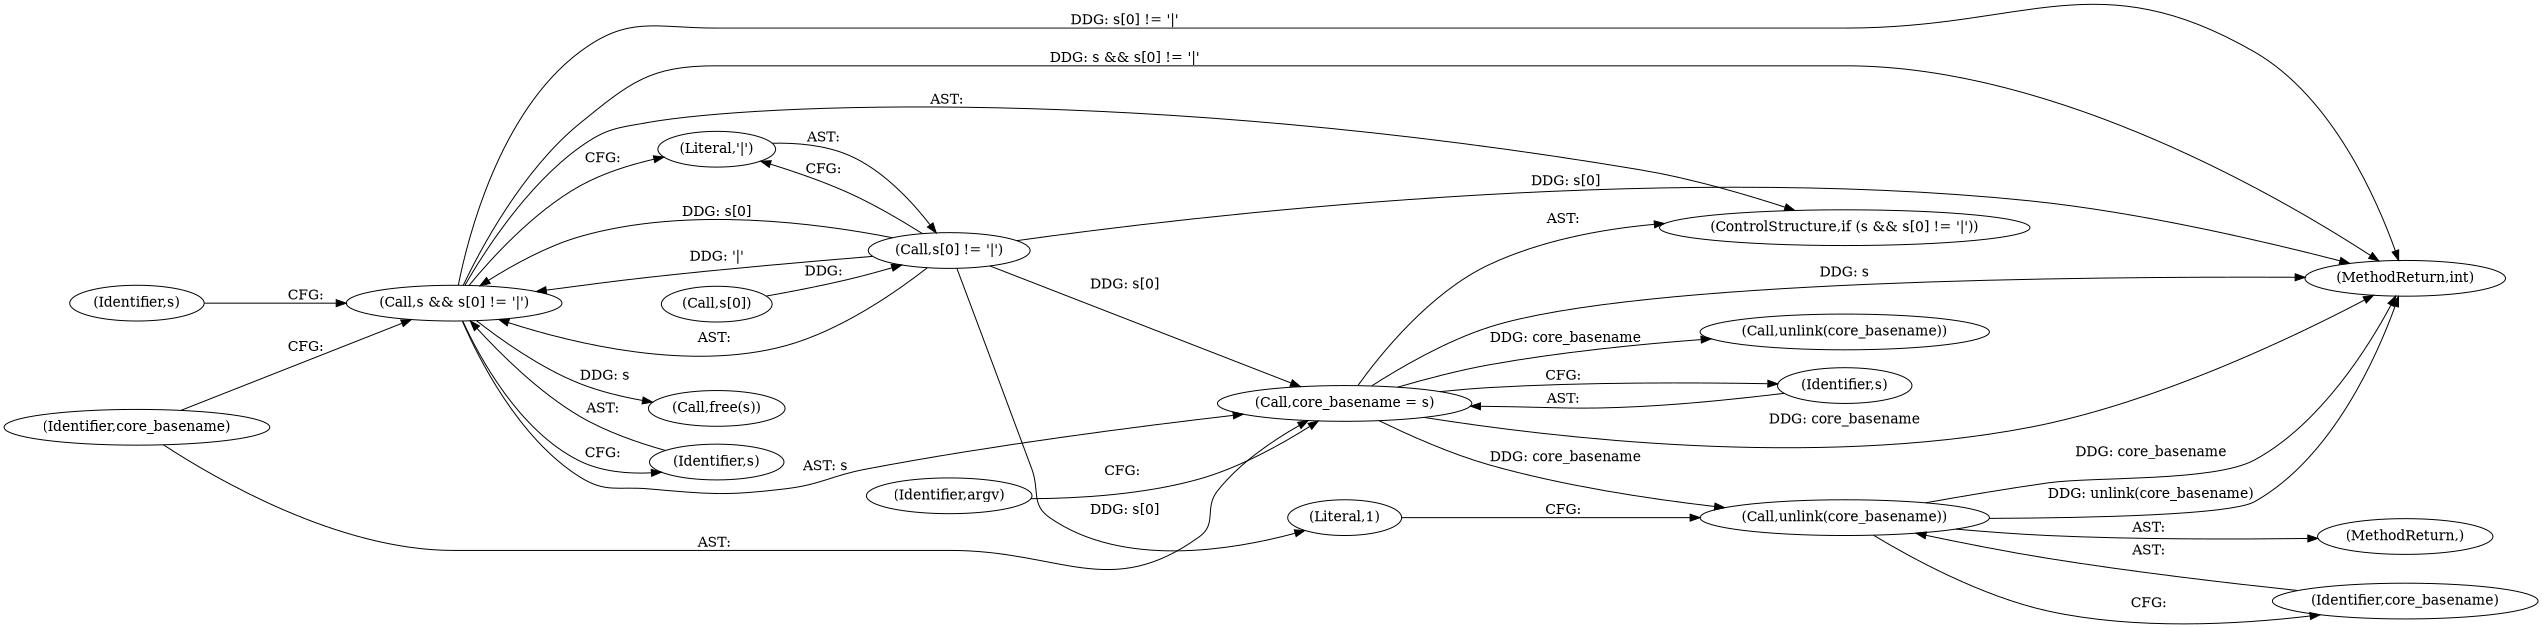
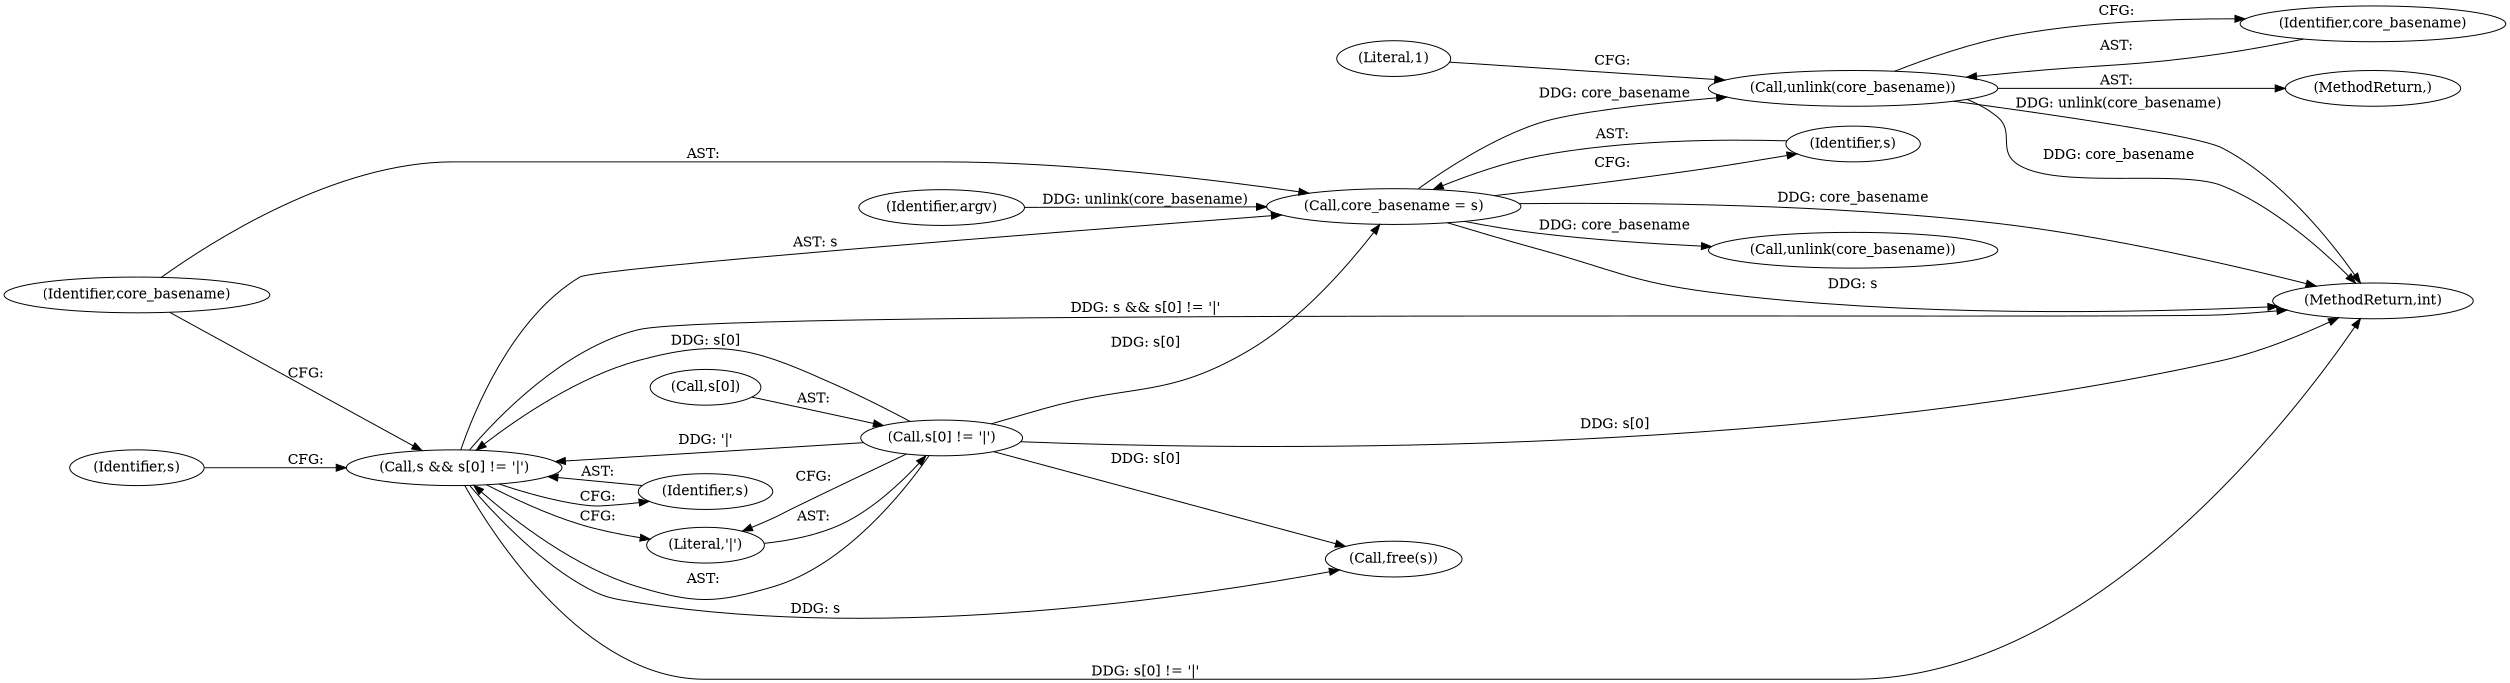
node "(ControlStructure,if (s && s[0] != '|'))": removed
edge "(Call,s[0])" -> "(Call,s[0] != '|')": label "DDG: " -> "AST: "
edge "(Identifier,argv)" -> "(Call,core_basename = s)": label "CFG: " -> "DDG: unlink(core_basename)"
edge "(Call,s[0] != '|')" -> "(Literal,1)": now "(Call,s[0] != '|')" -> "(Call,free(s))"
